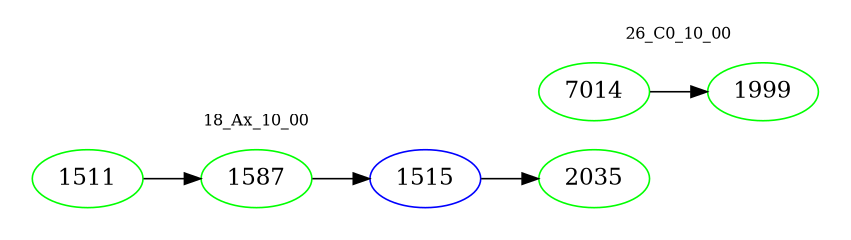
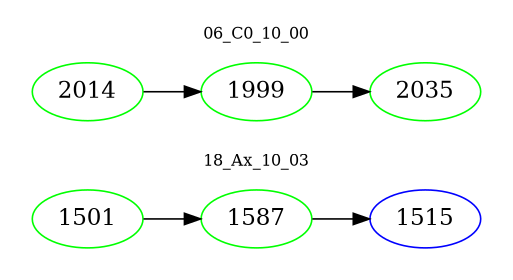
cluster "26_C0_10_00": label "26_C0_10_00" -> "06_C0_10_00"
node "7014": label "7014" -> "2014"
cluster "18_Ax_10_00": label "18_Ax_10_00" -> "18_Ax_10_03"
node "1511": label "1511" -> "1501"
edge "1515" -> "2035": now "1999" -> "2035"
